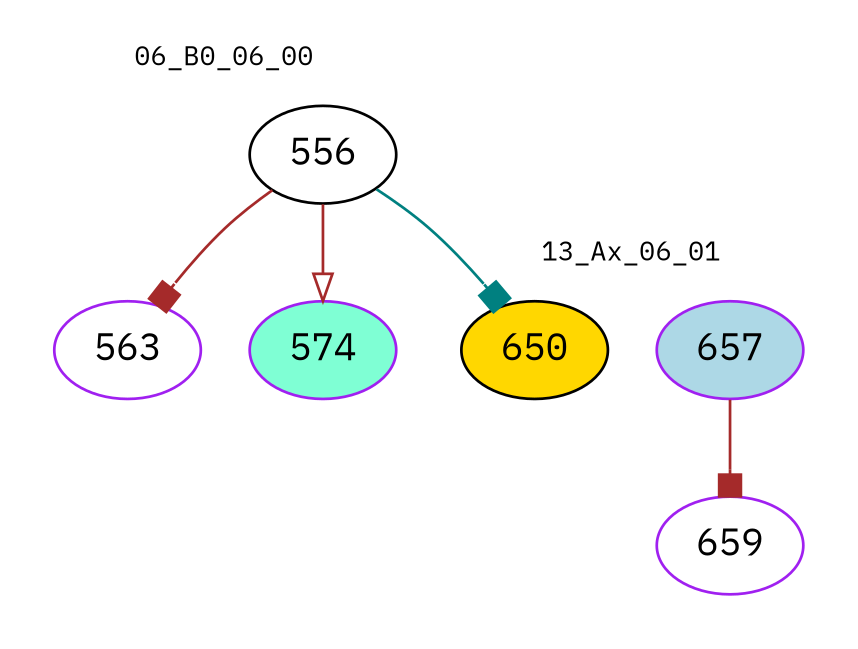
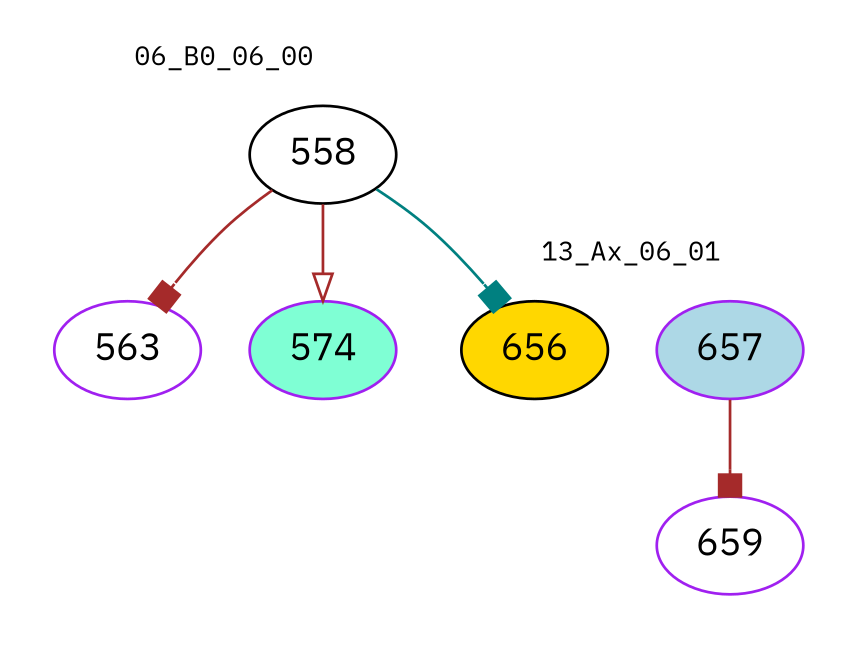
node "556": label "556" -> "558"
node "650": label "650" -> "656"
